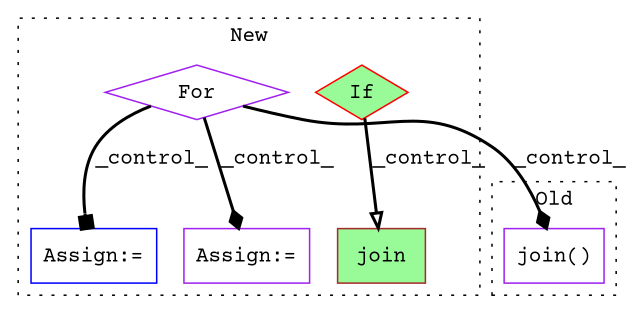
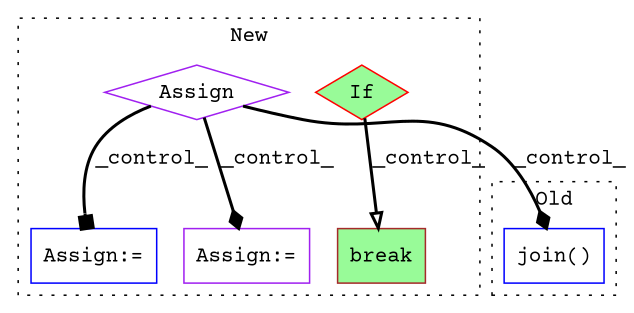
node "For": label "For" -> "Assign"
node "join": label "join" -> "break"
node "join()": color purple -> blue
